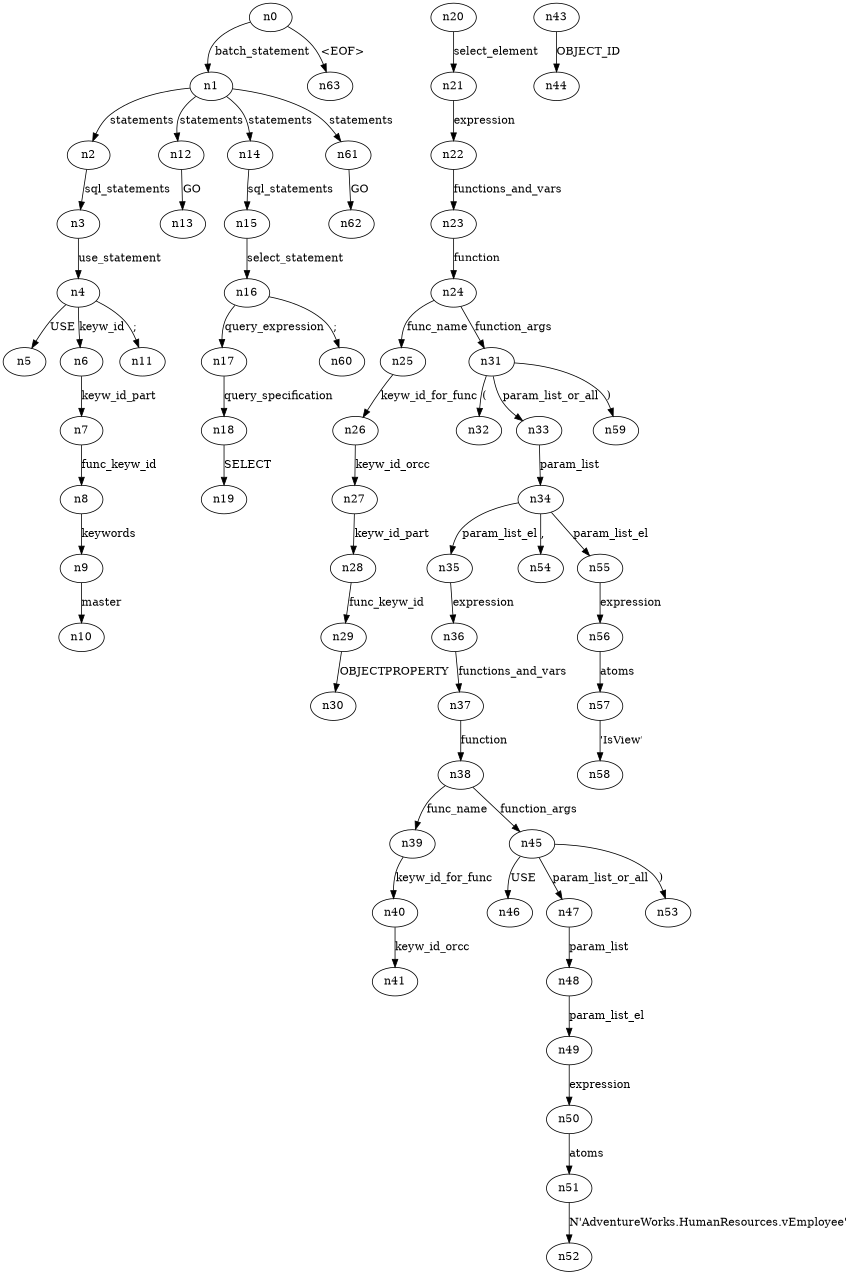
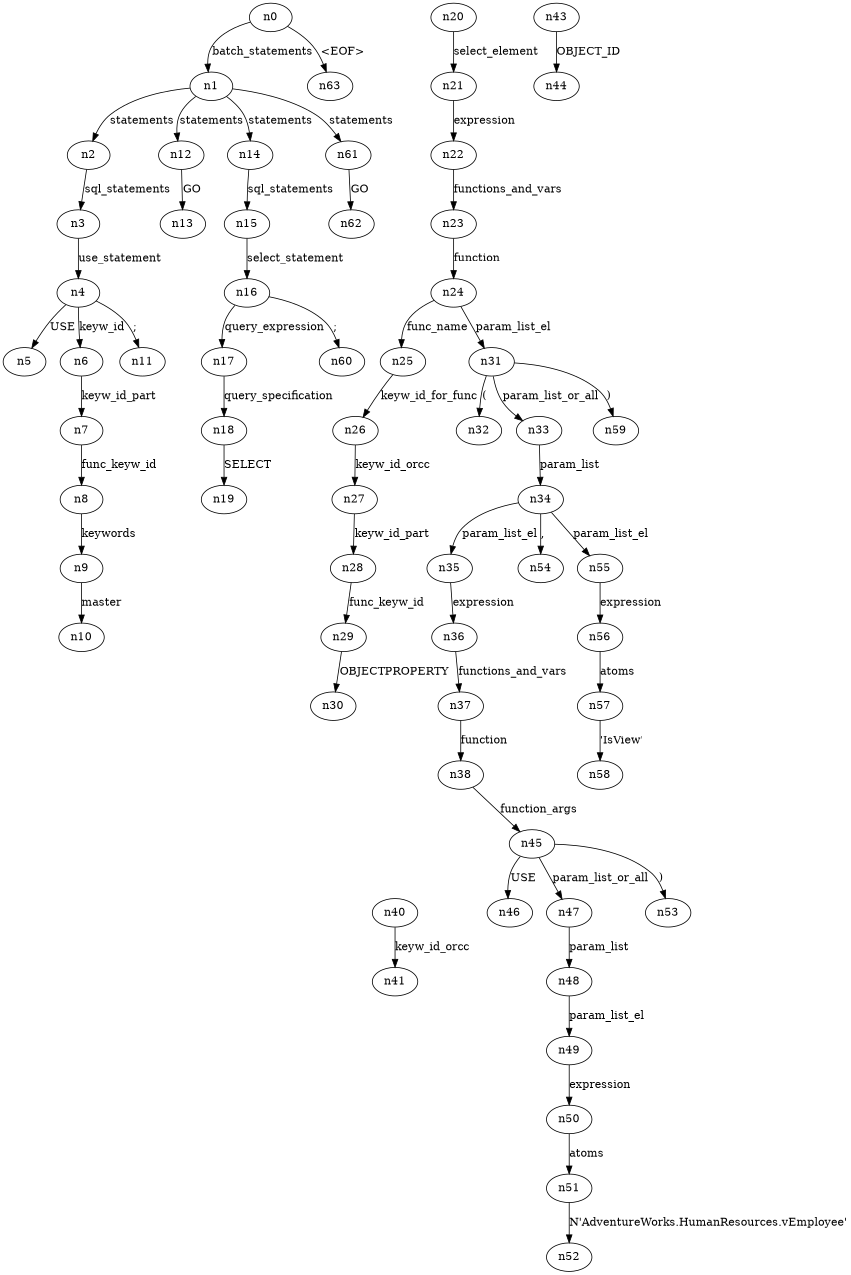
edge "n0" -> "n1": label "batch_statement" -> "batch_statements"
edge "n24" -> "n31": label "function_args" -> "param_list_el"
node "n39": removed
